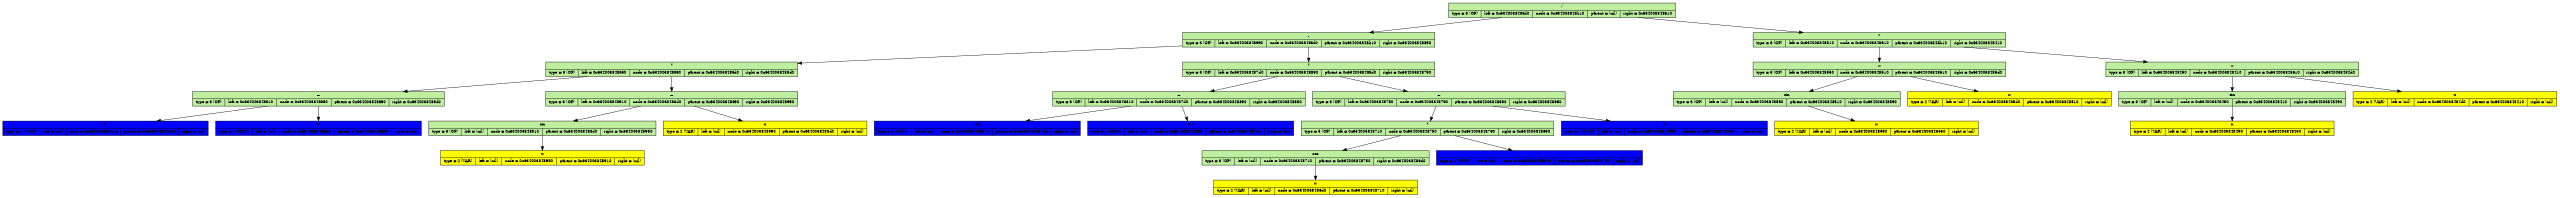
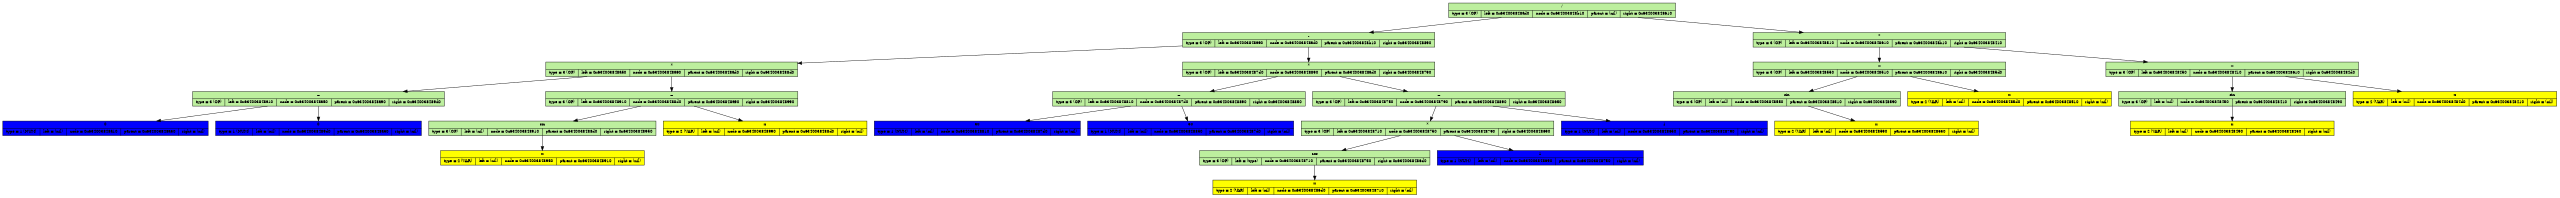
node "cos": text "left = (nil)" -> "left = (type)"
